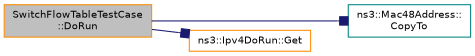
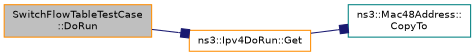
edge "SwitchFlowTableTestCase ::DoRun" -> "ns3::Mac48Address:: CopyTo": now "ns3::Ipv4DoRun::Get" -> "ns3::Mac48Address:: CopyTo"
